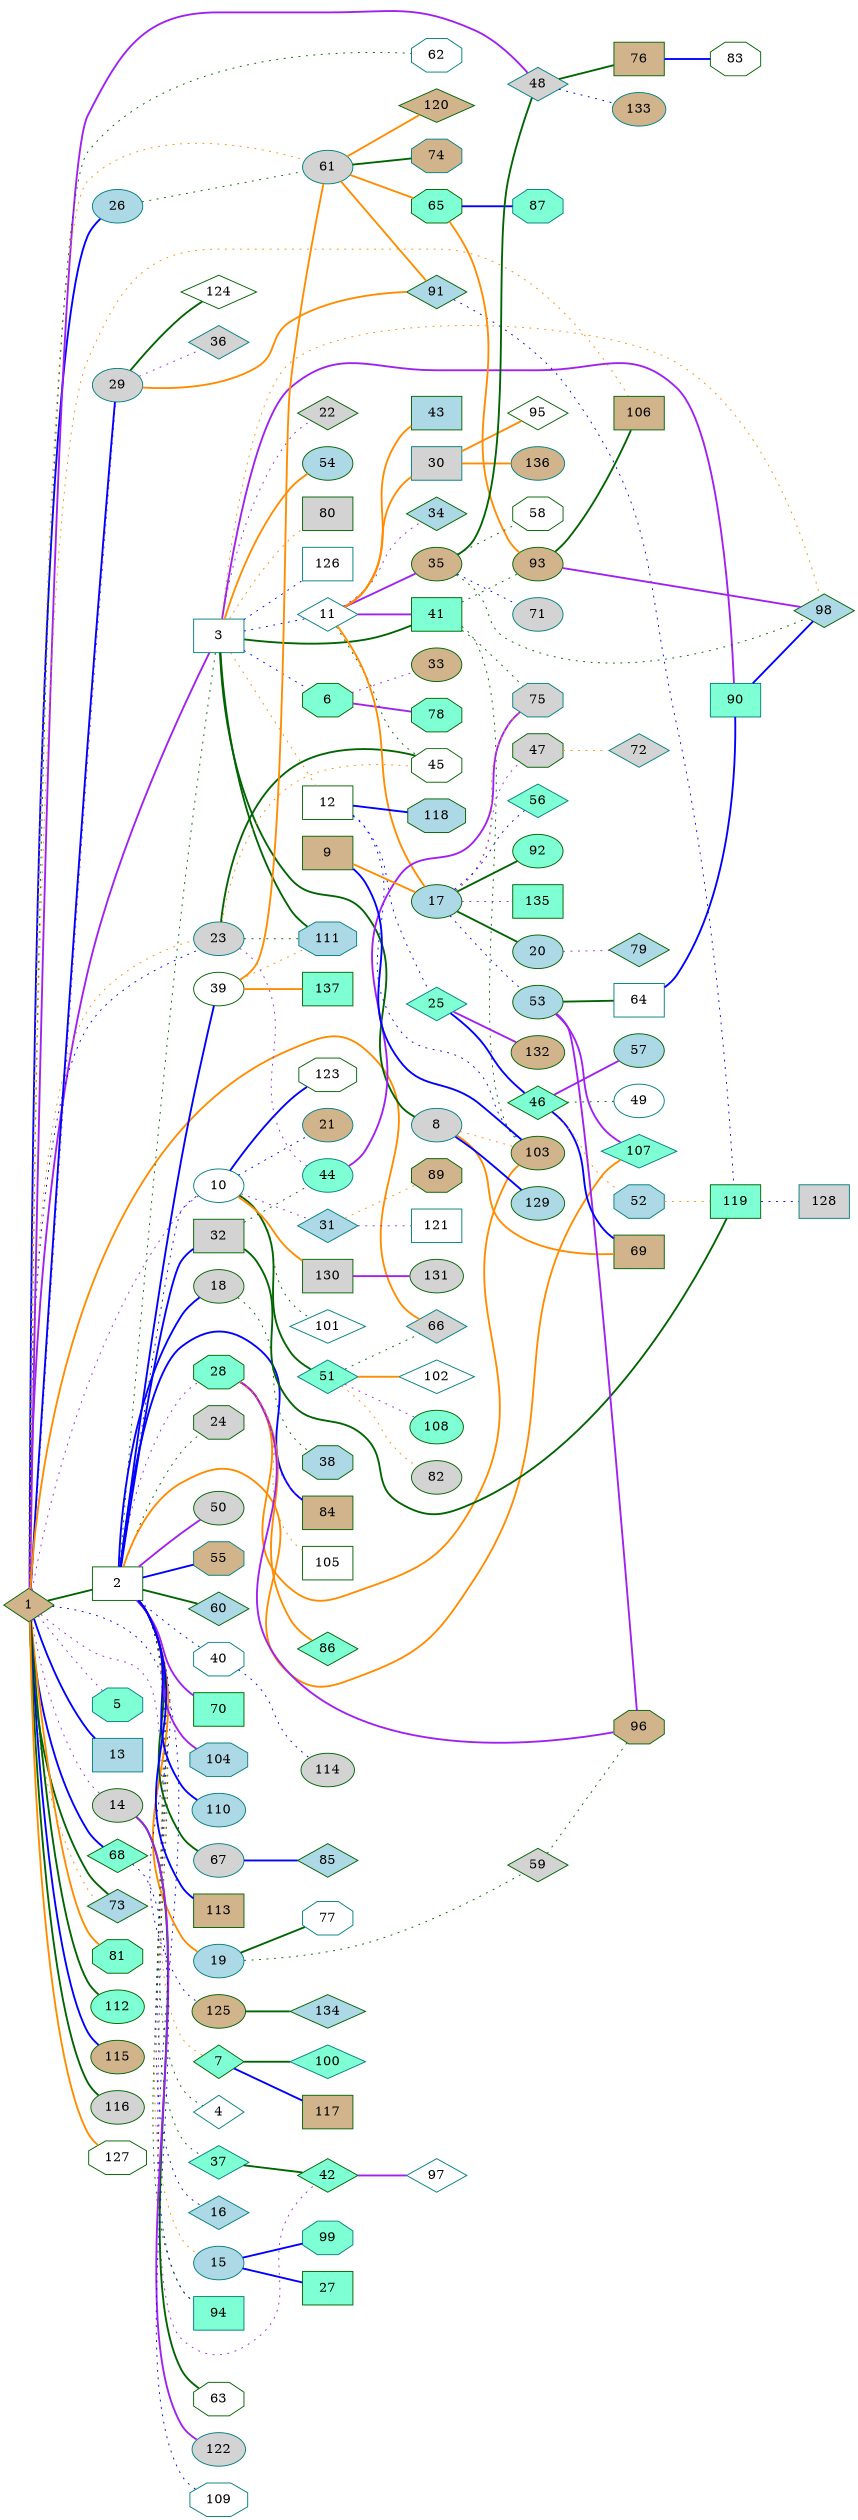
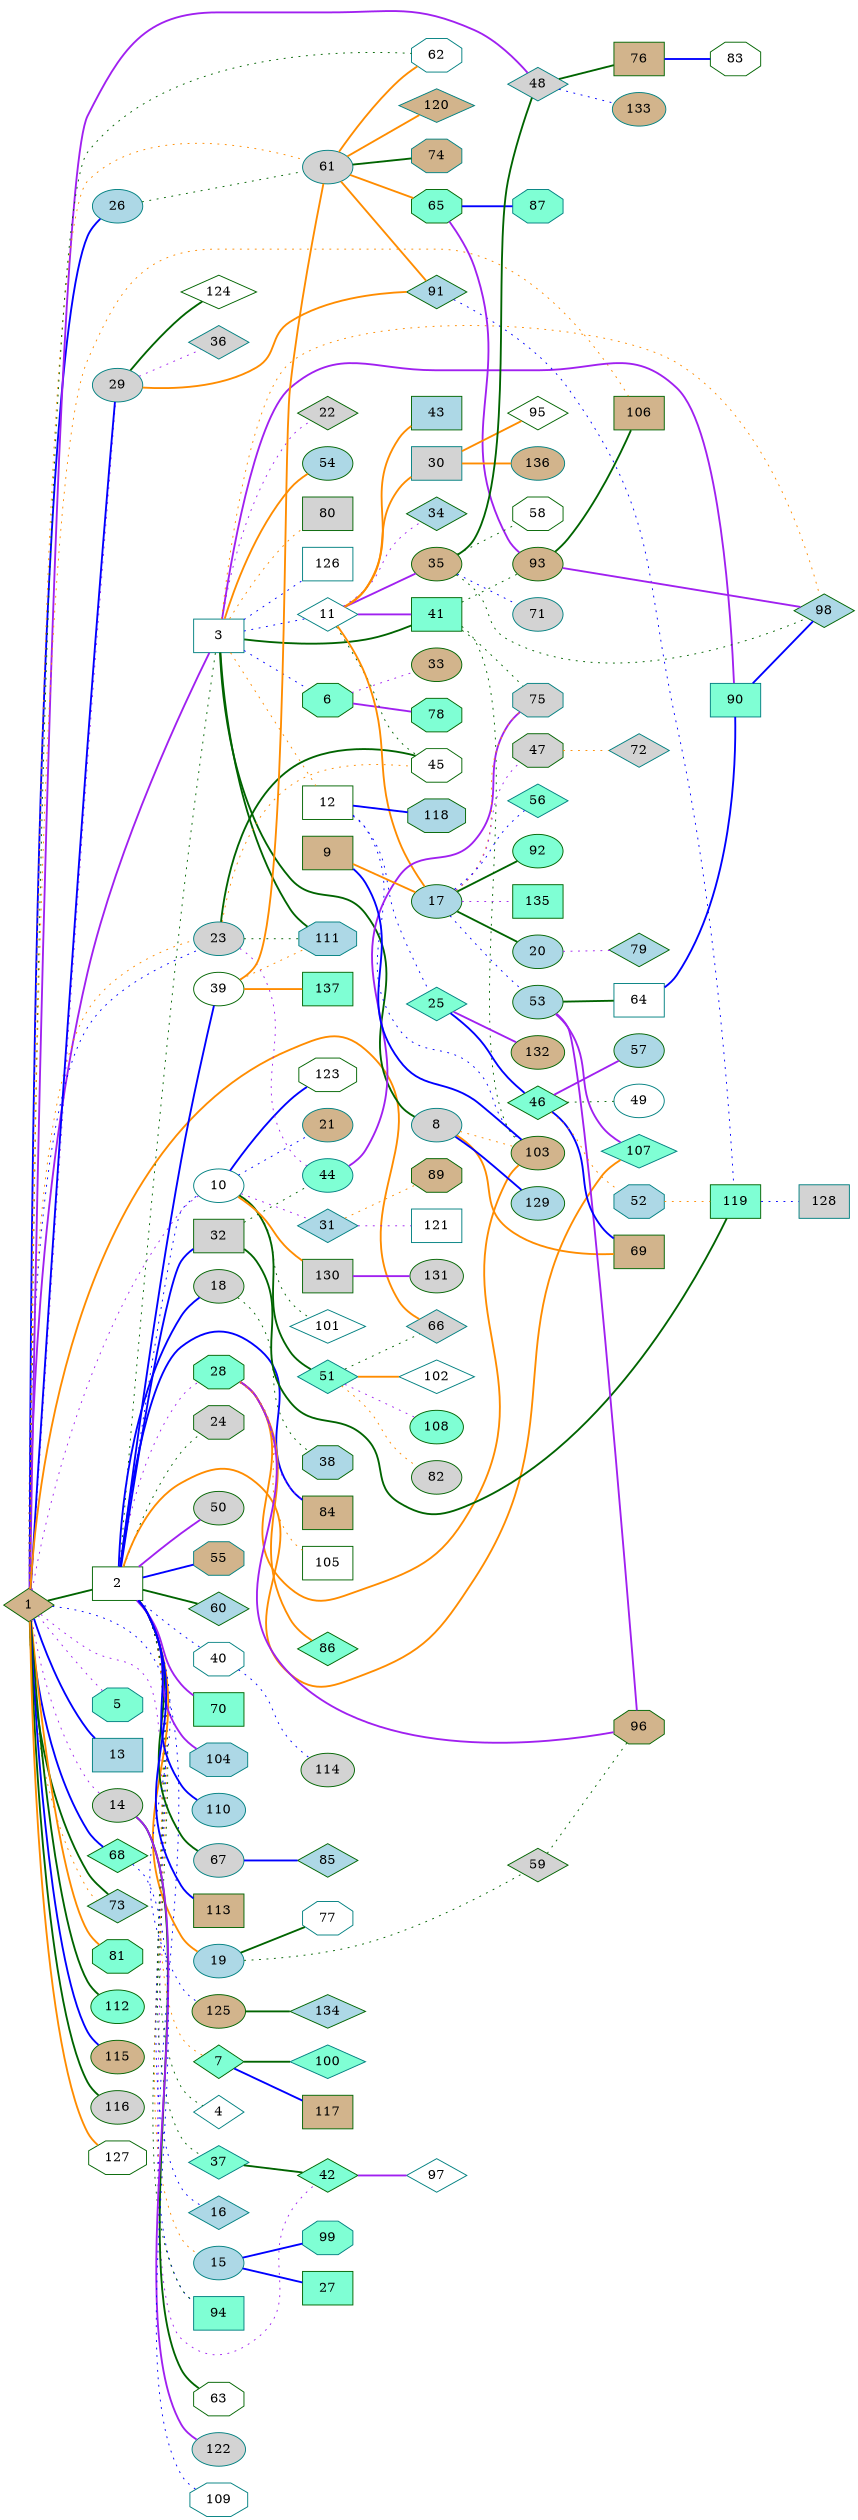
edge "62" -- "61": added
node "120": color darkgreen -> teal
edge "65" -- "93": color darkorange -> purple
